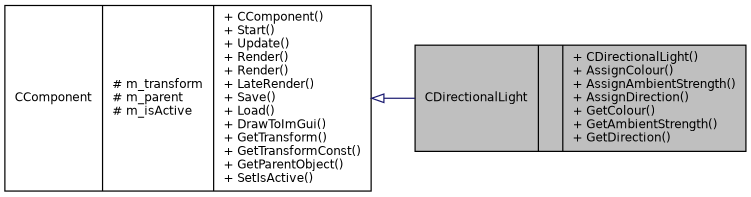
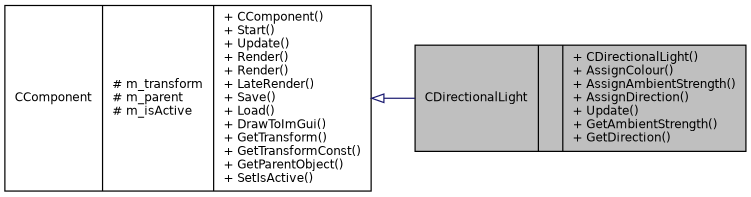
node "CDirectionalLight": text "+ GetColour()" -> "+ Update()"
